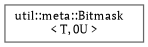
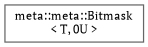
node "util::meta::Bitmask < T, 0U >": label "util::meta::Bitmask < T, 0U >" -> "meta::meta::Bitmask < T, 0U >"
